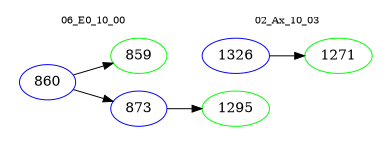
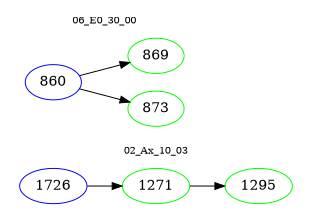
cluster "06_E0_10_00": label "06_E0_10_00" -> "06_E0_30_00"
node "859": label "859" -> "869"
node "1326": label "1326" -> "1726"
node "873": color blue -> green
edge "873" -> "1295": now "1271" -> "1295"
